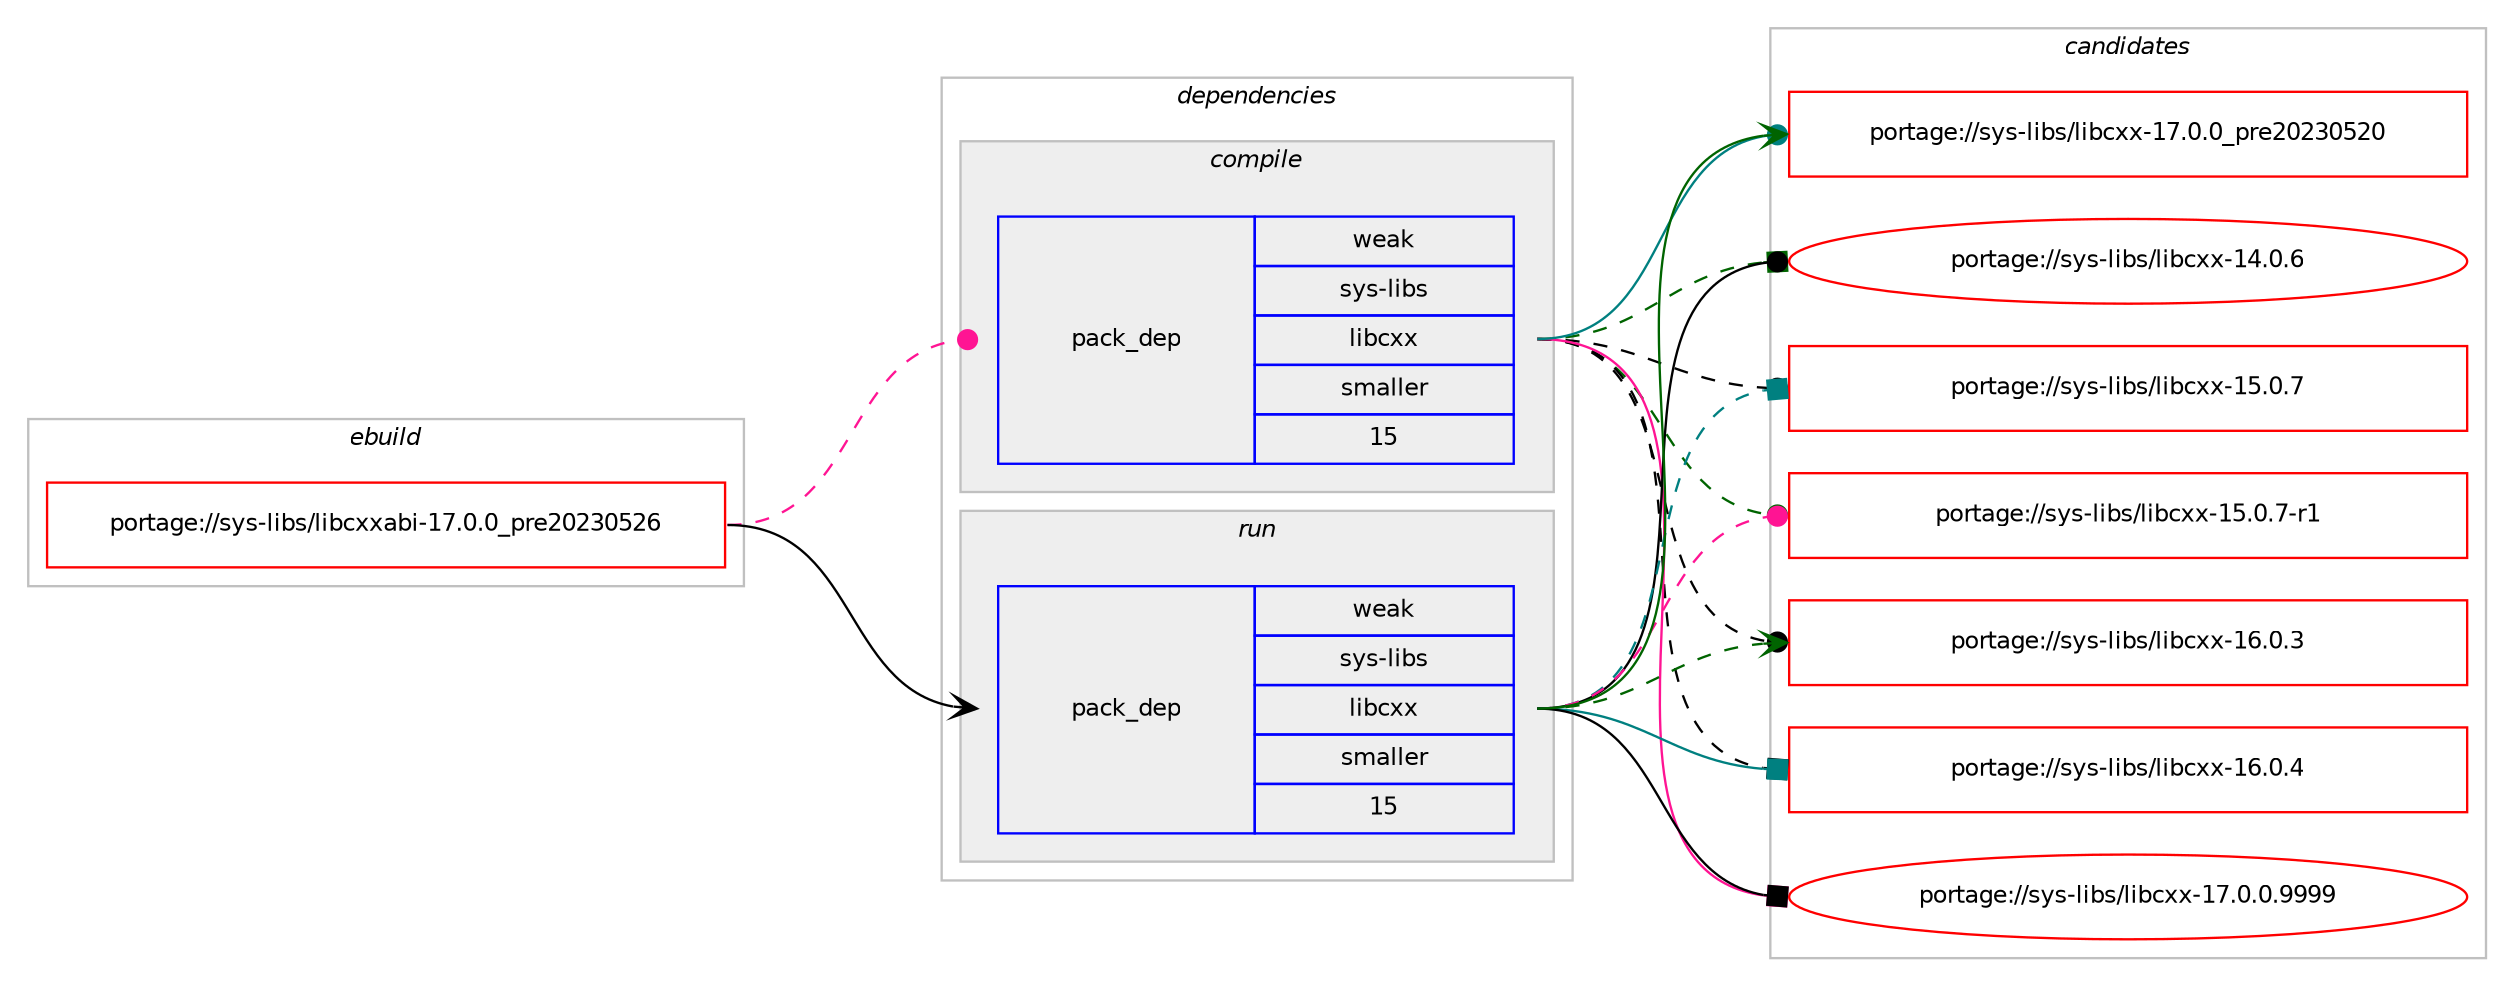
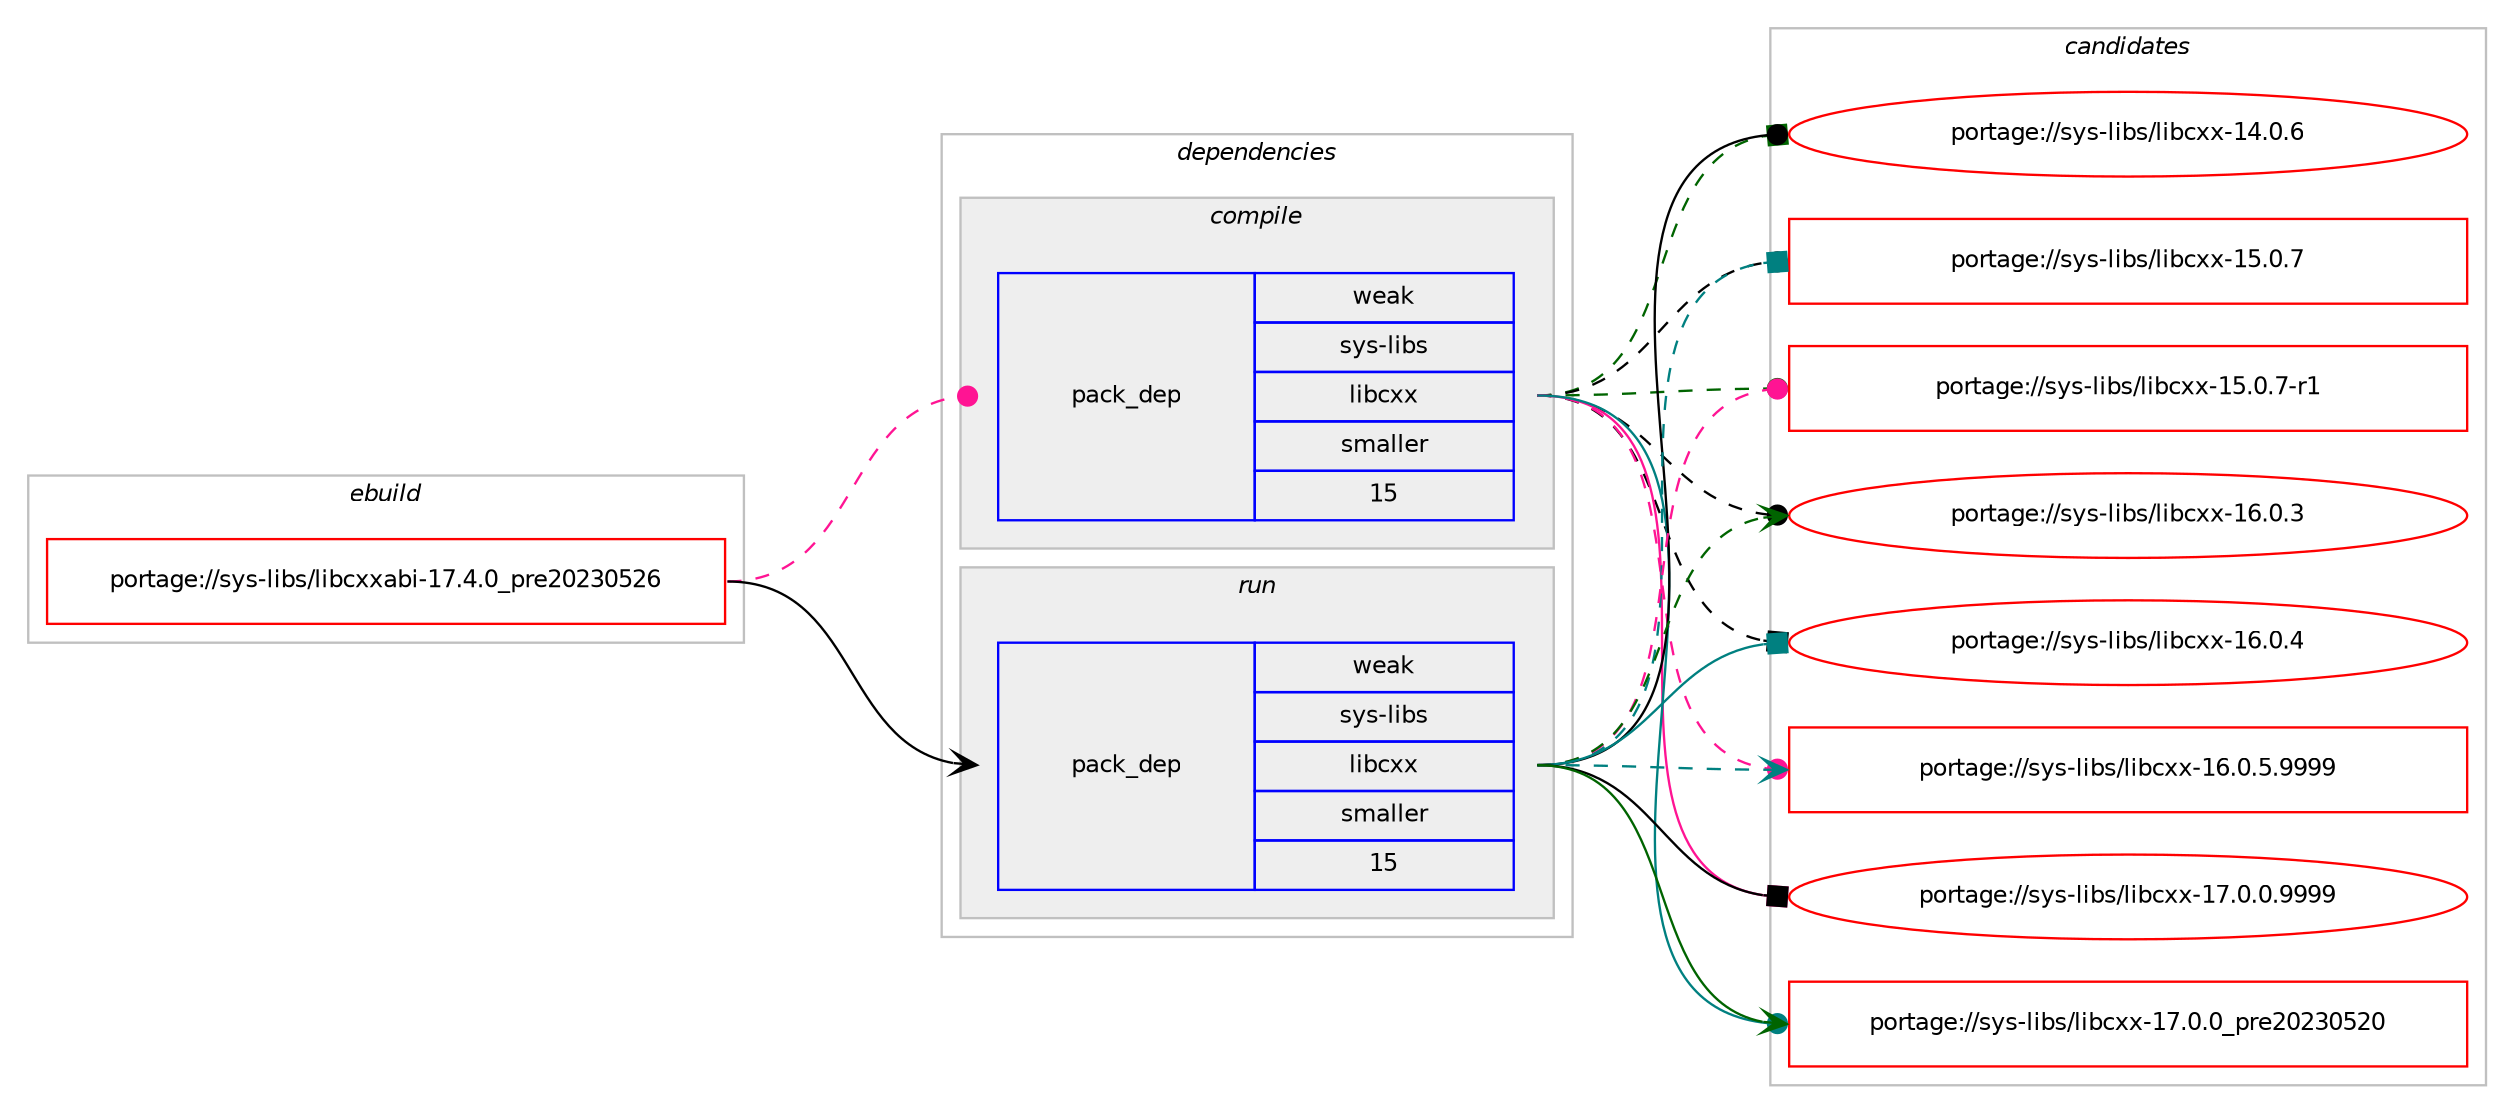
node "portage://sys-libs/libcxxabi-17.0.0_pre20230526": label "portage://sys-libs/libcxxabi-17.0.0_pre20230526" -> "portage://sys-libs/libcxxabi-17.4.0_pre20230526"
node "portage://sys-libs/libcxx-16.0.3": shape box -> ellipse
node "portage://sys-libs/libcxx-16.0.5.9999": added
node "portage://sys-libs/libcxx-16.0.4": shape box -> ellipse
